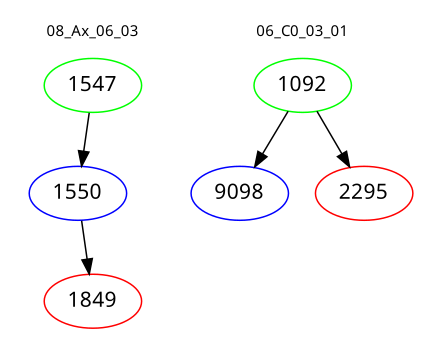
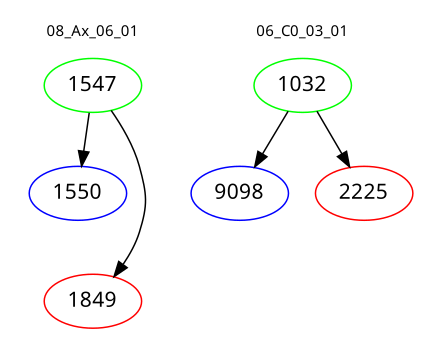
cluster "08_Ax_06_03": label "08_Ax_06_03" -> "08_Ax_06_01"
node "1092": label "1092" -> "1032"
node "2295": label "2295" -> "2225"
edge "1550" -> "1849": now "1547" -> "1849"
